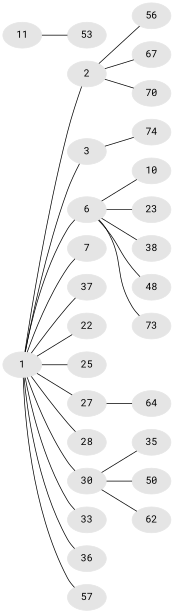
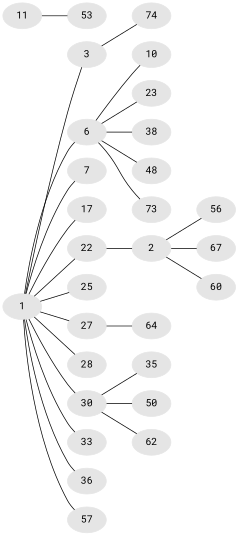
node "70": label "70" -> "60"
edge "2" -- "1": now "2" -- "22"
node "37": label "37" -> "17"
